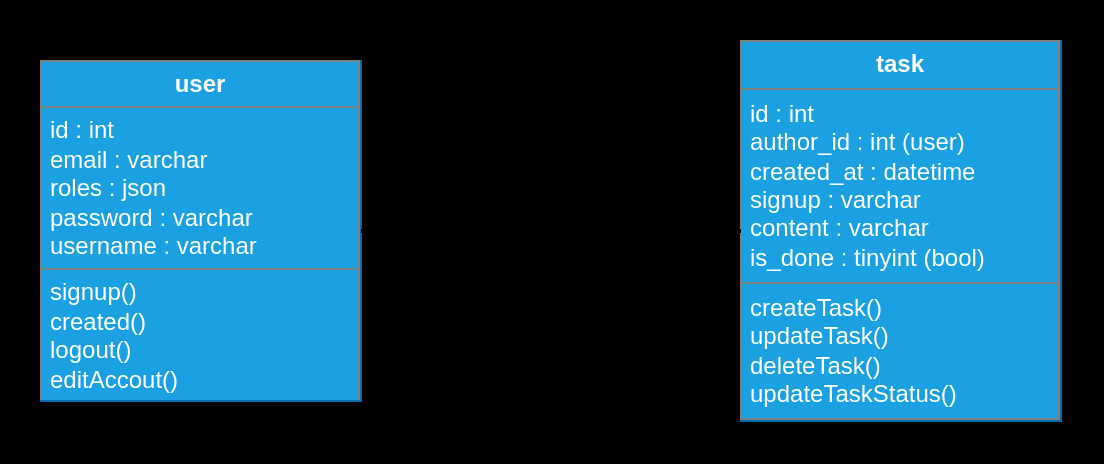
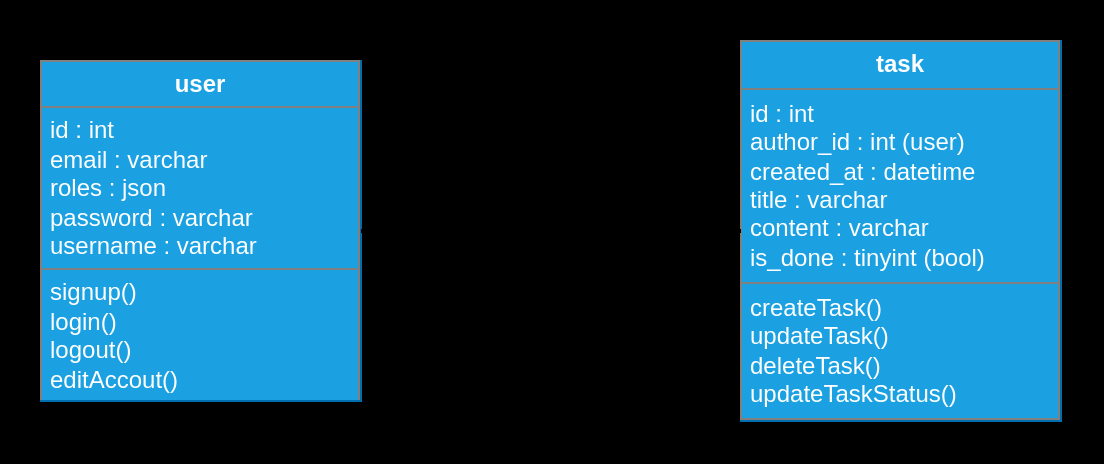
node "task id : int author_id : int (user) created_at : datetime signup : varchar content : varchar is_done : tinyint (bool) createTask() updateTask() deleteTask() updateTaskStatus()": label "task id : int author_id : int (user) created_at : datetime signup : varchar content : varchar is_done : tinyint (bool) createTask() updateTask() deleteTask() updateTaskStatus()" -> "task id : int author_id : int (user) created_at : datetime title : varchar content : varchar is_done : tinyint (bool) createTask() updateTask() deleteTask() updateTaskStatus()"
node "user id : int email : varchar roles : json password : varchar username : varchar signup() created() logout() editAccout()": label "user id : int email : varchar roles : json password : varchar username : varchar signup() created() logout() editAccout()" -> "user id : int email : varchar roles : json password : varchar username : varchar signup() login() logout() editAccout()"
